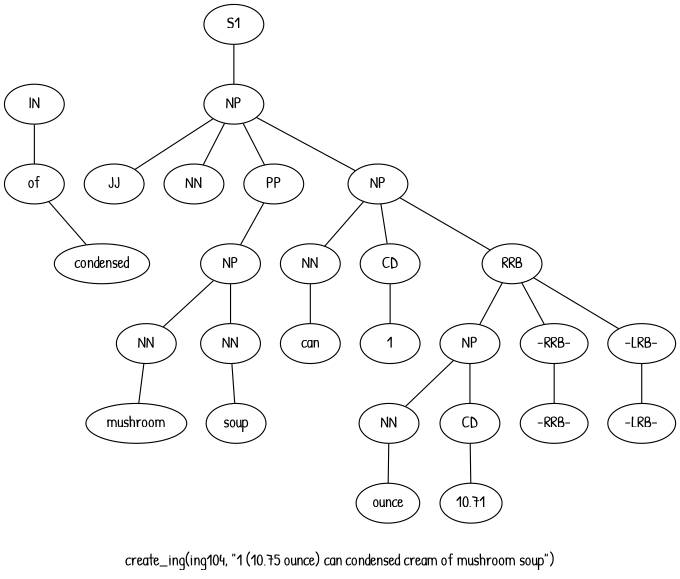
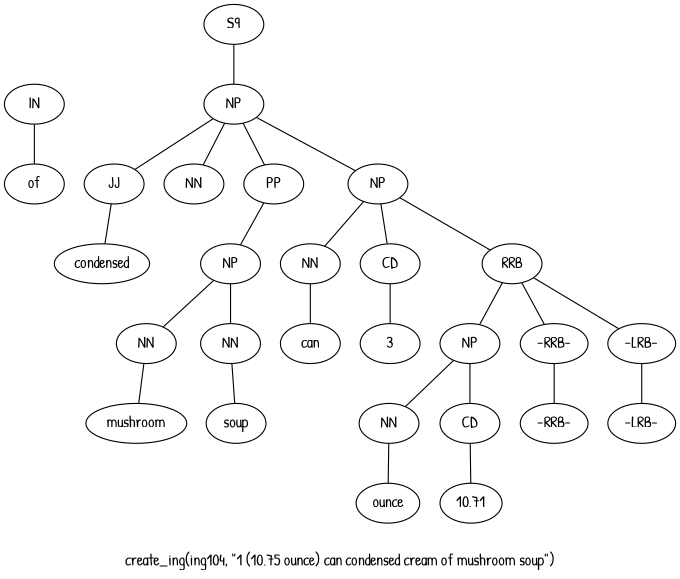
node "S1": label "S1" -> "S9"
edge "of" -- "condensed": now "JJ" -- "condensed"
node "1": label "1" -> "3"
